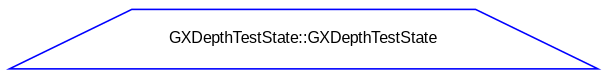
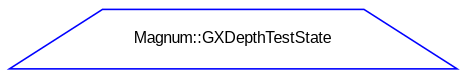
node "GXDepthTestState::GXDepthTestState": label "GXDepthTestState::GXDepthTestState" -> "Magnum::GXDepthTestState"
